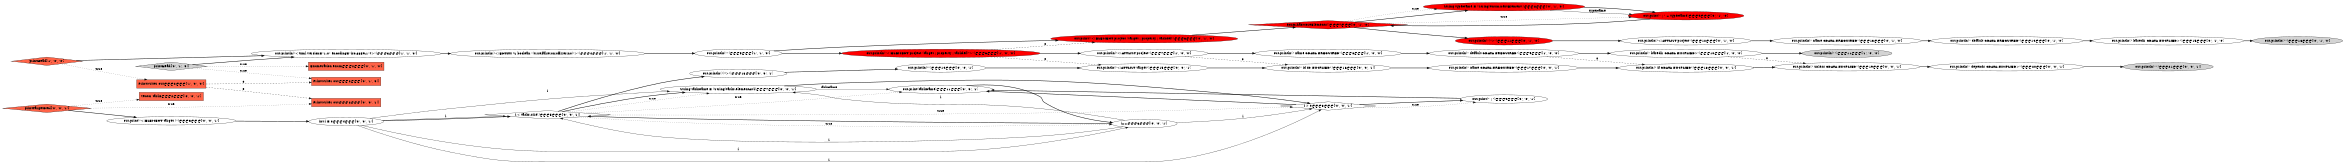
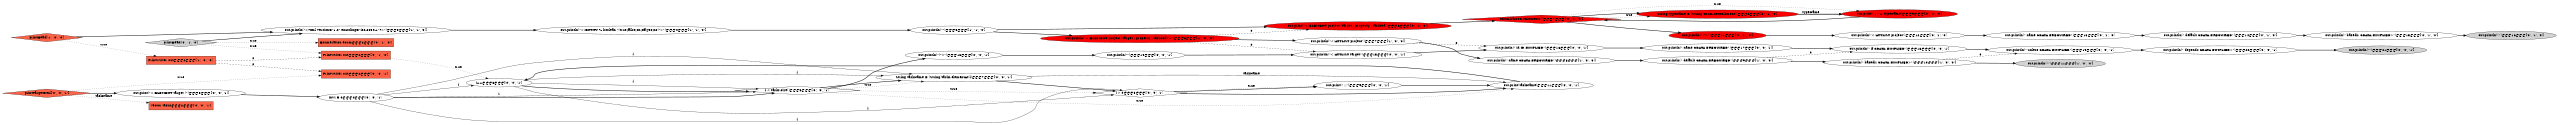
edge "printTargetDecl['0', '0', '1']" -> "Vector tasks@@@2@@@['0', '0', '1']": label "true" -> "taskName"
edge "i < tasks.size()@@@5@@@['0', '0', '1']" -> "i++@@@6@@@['0', '0', '1']": now "PrintWriter out@@@2@@@['0', '1', '0']" -> "i++@@@6@@@['0', '0', '1']"
